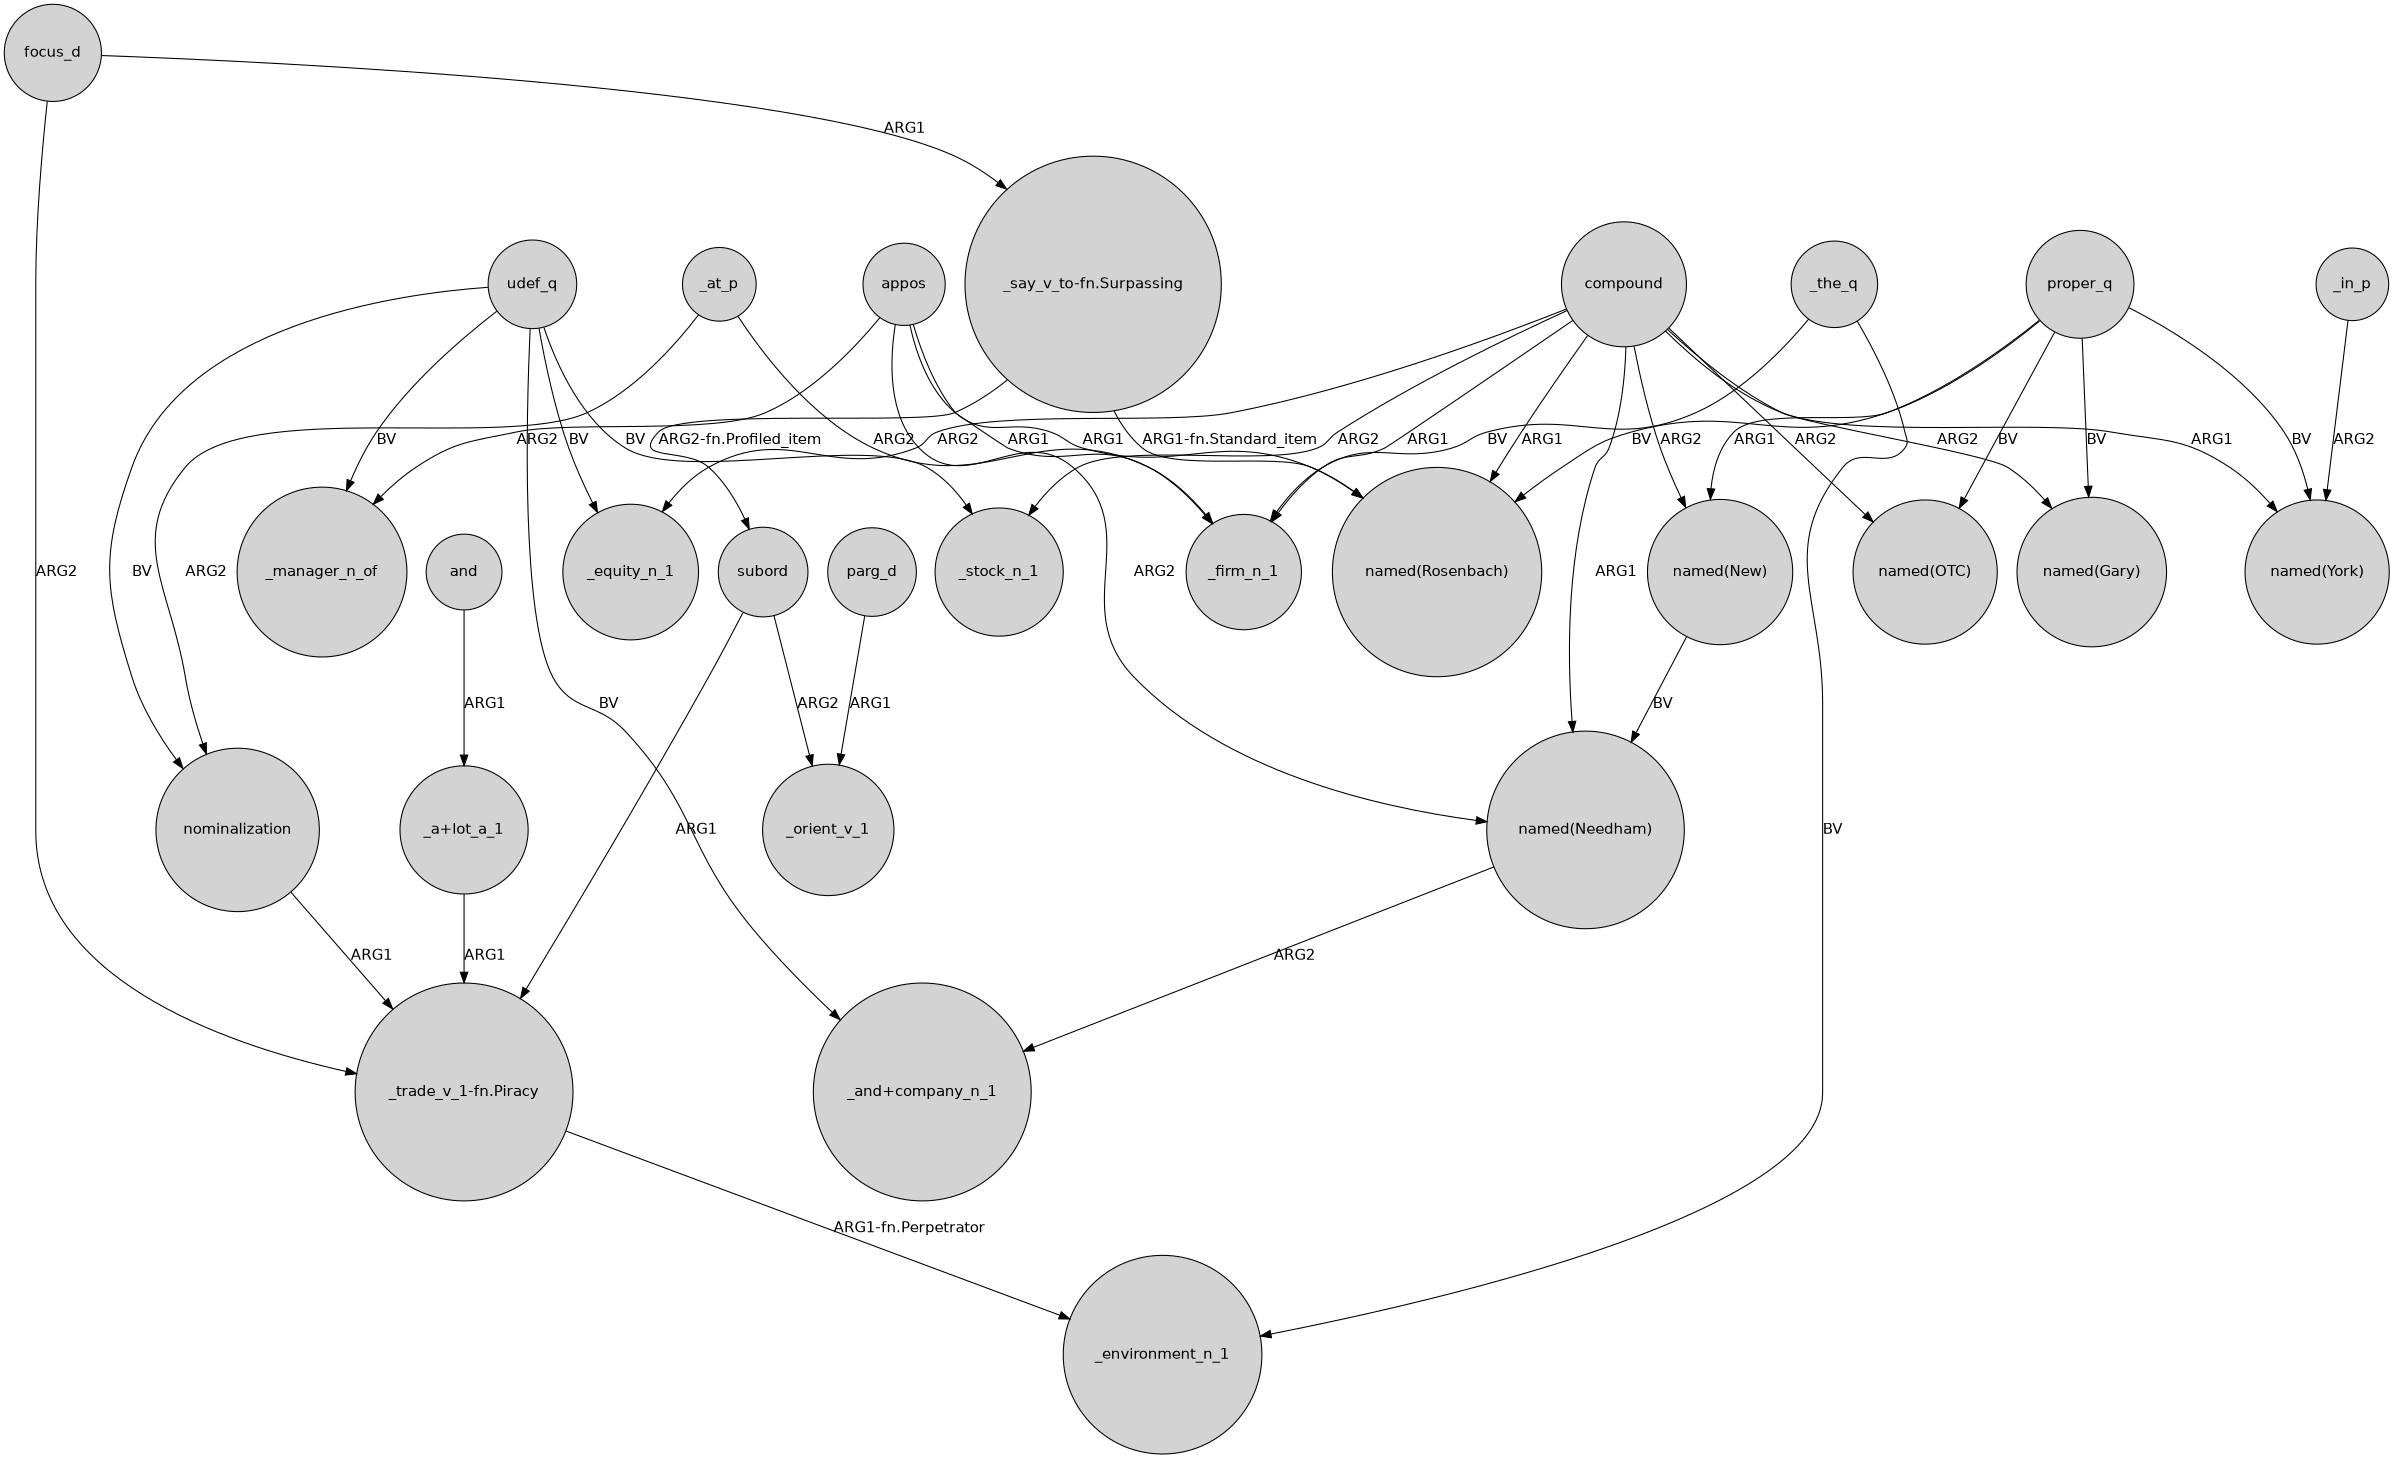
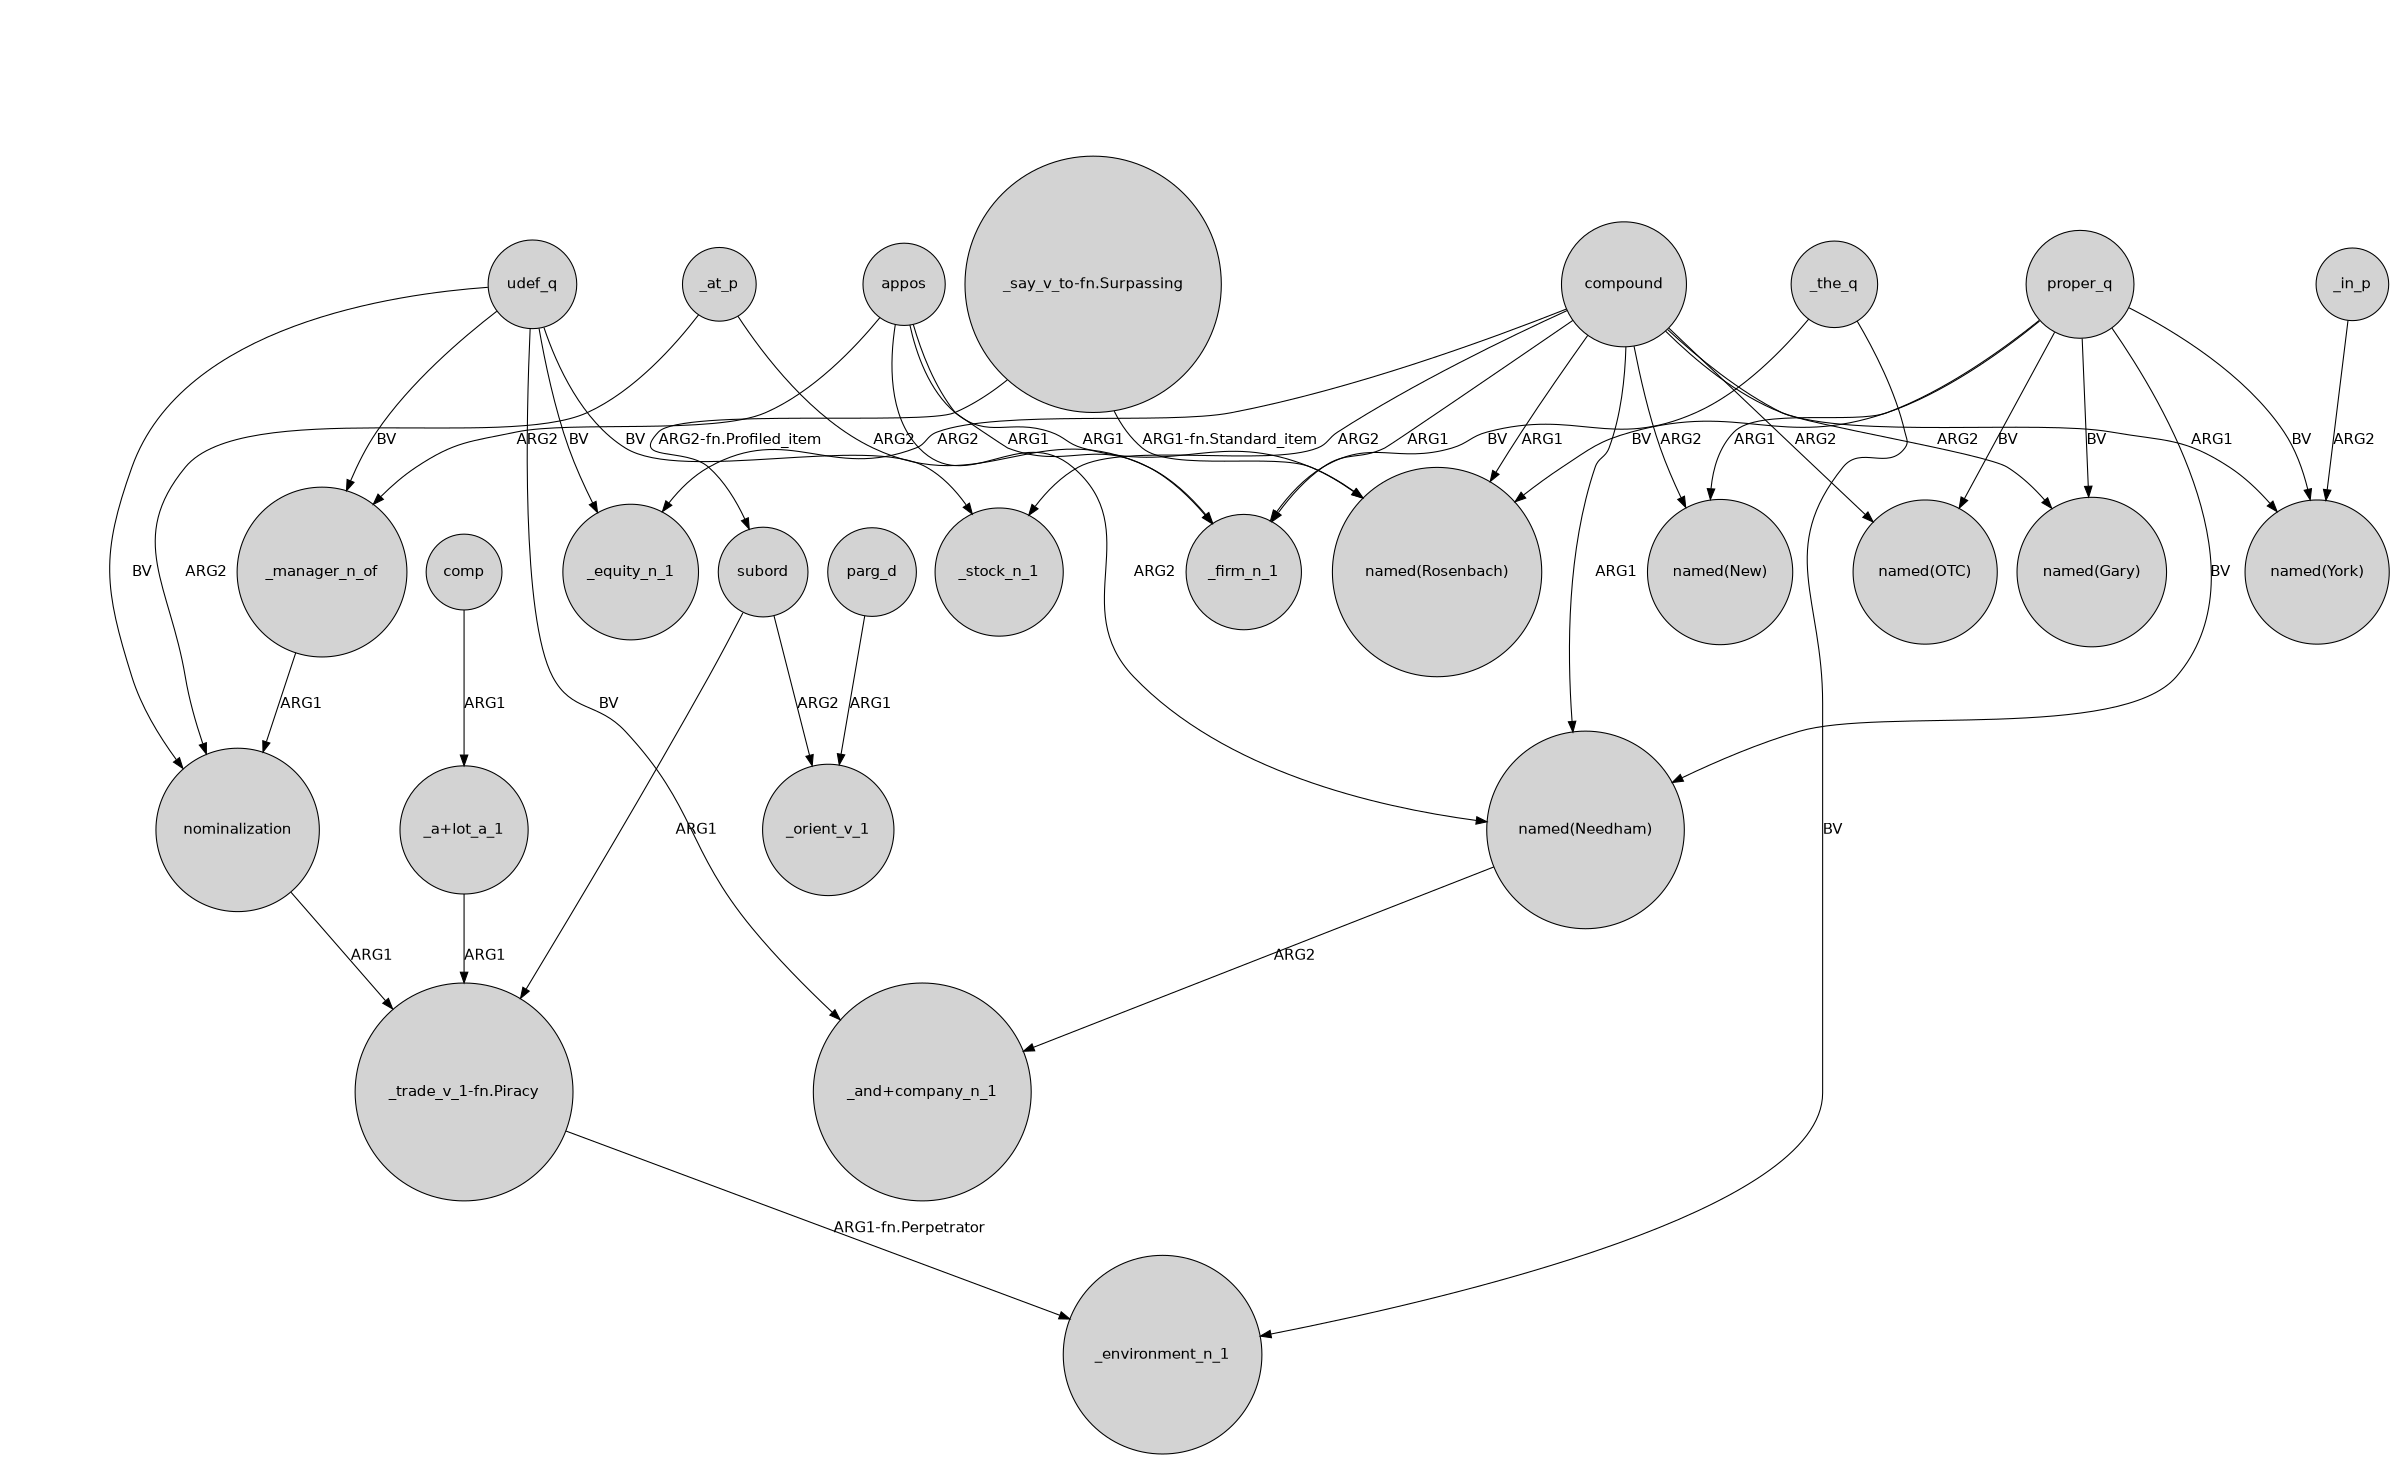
node "focus_d": removed
node "and": label "and" -> "comp"
edge "named(New)" -> "named(Needham)": now "proper_q" -> "named(Needham)"
edge "_manager_n_of" -> "nominalization": added, label "ARG1"
